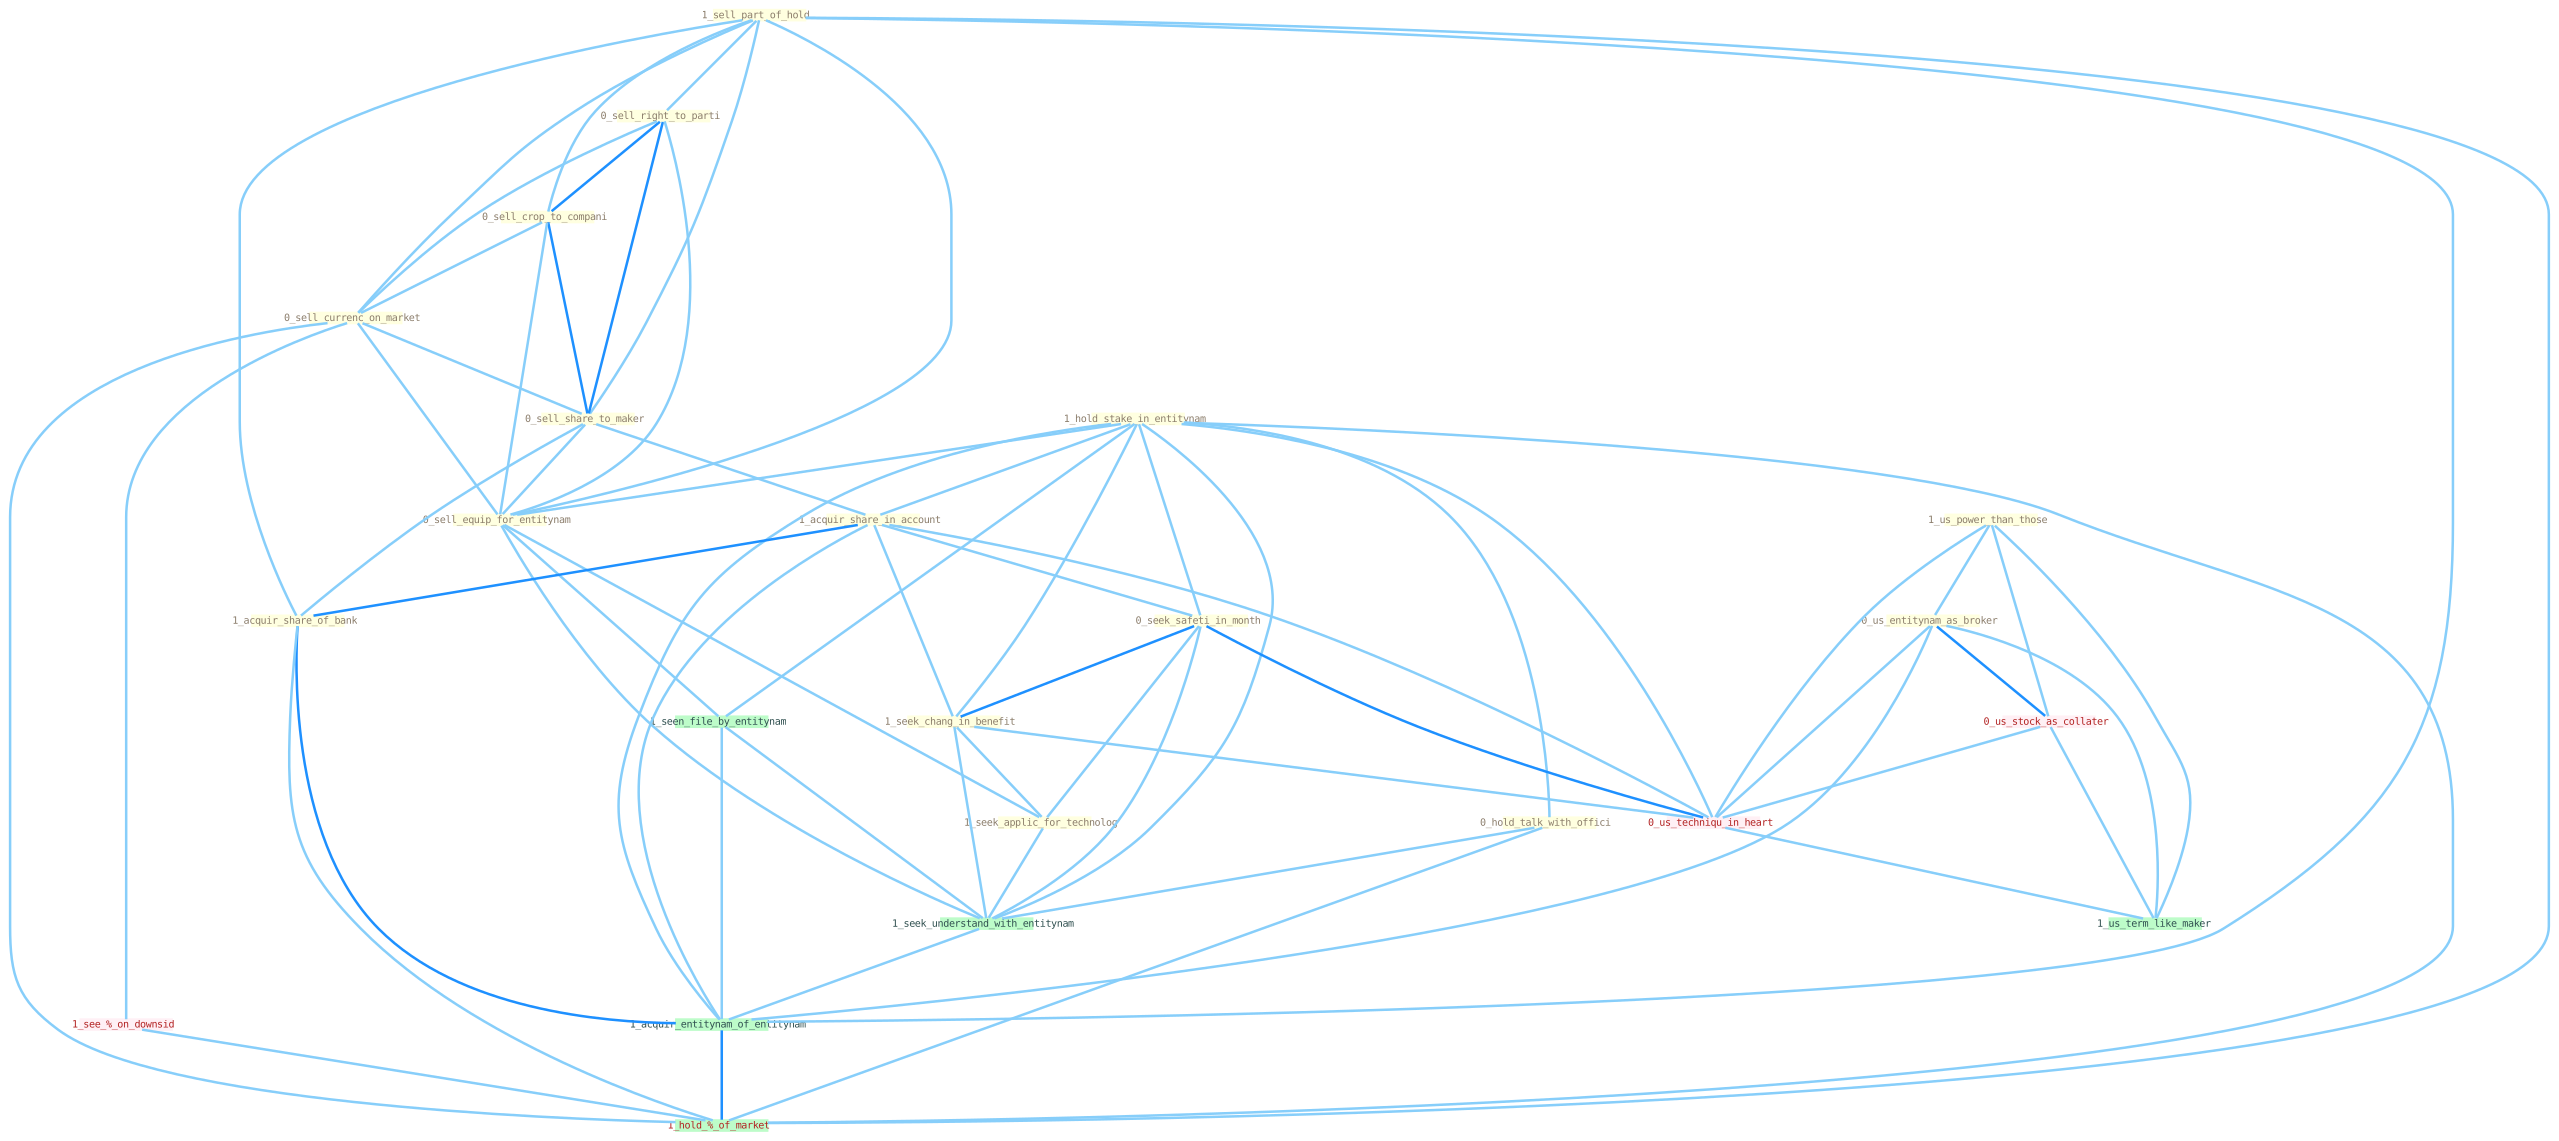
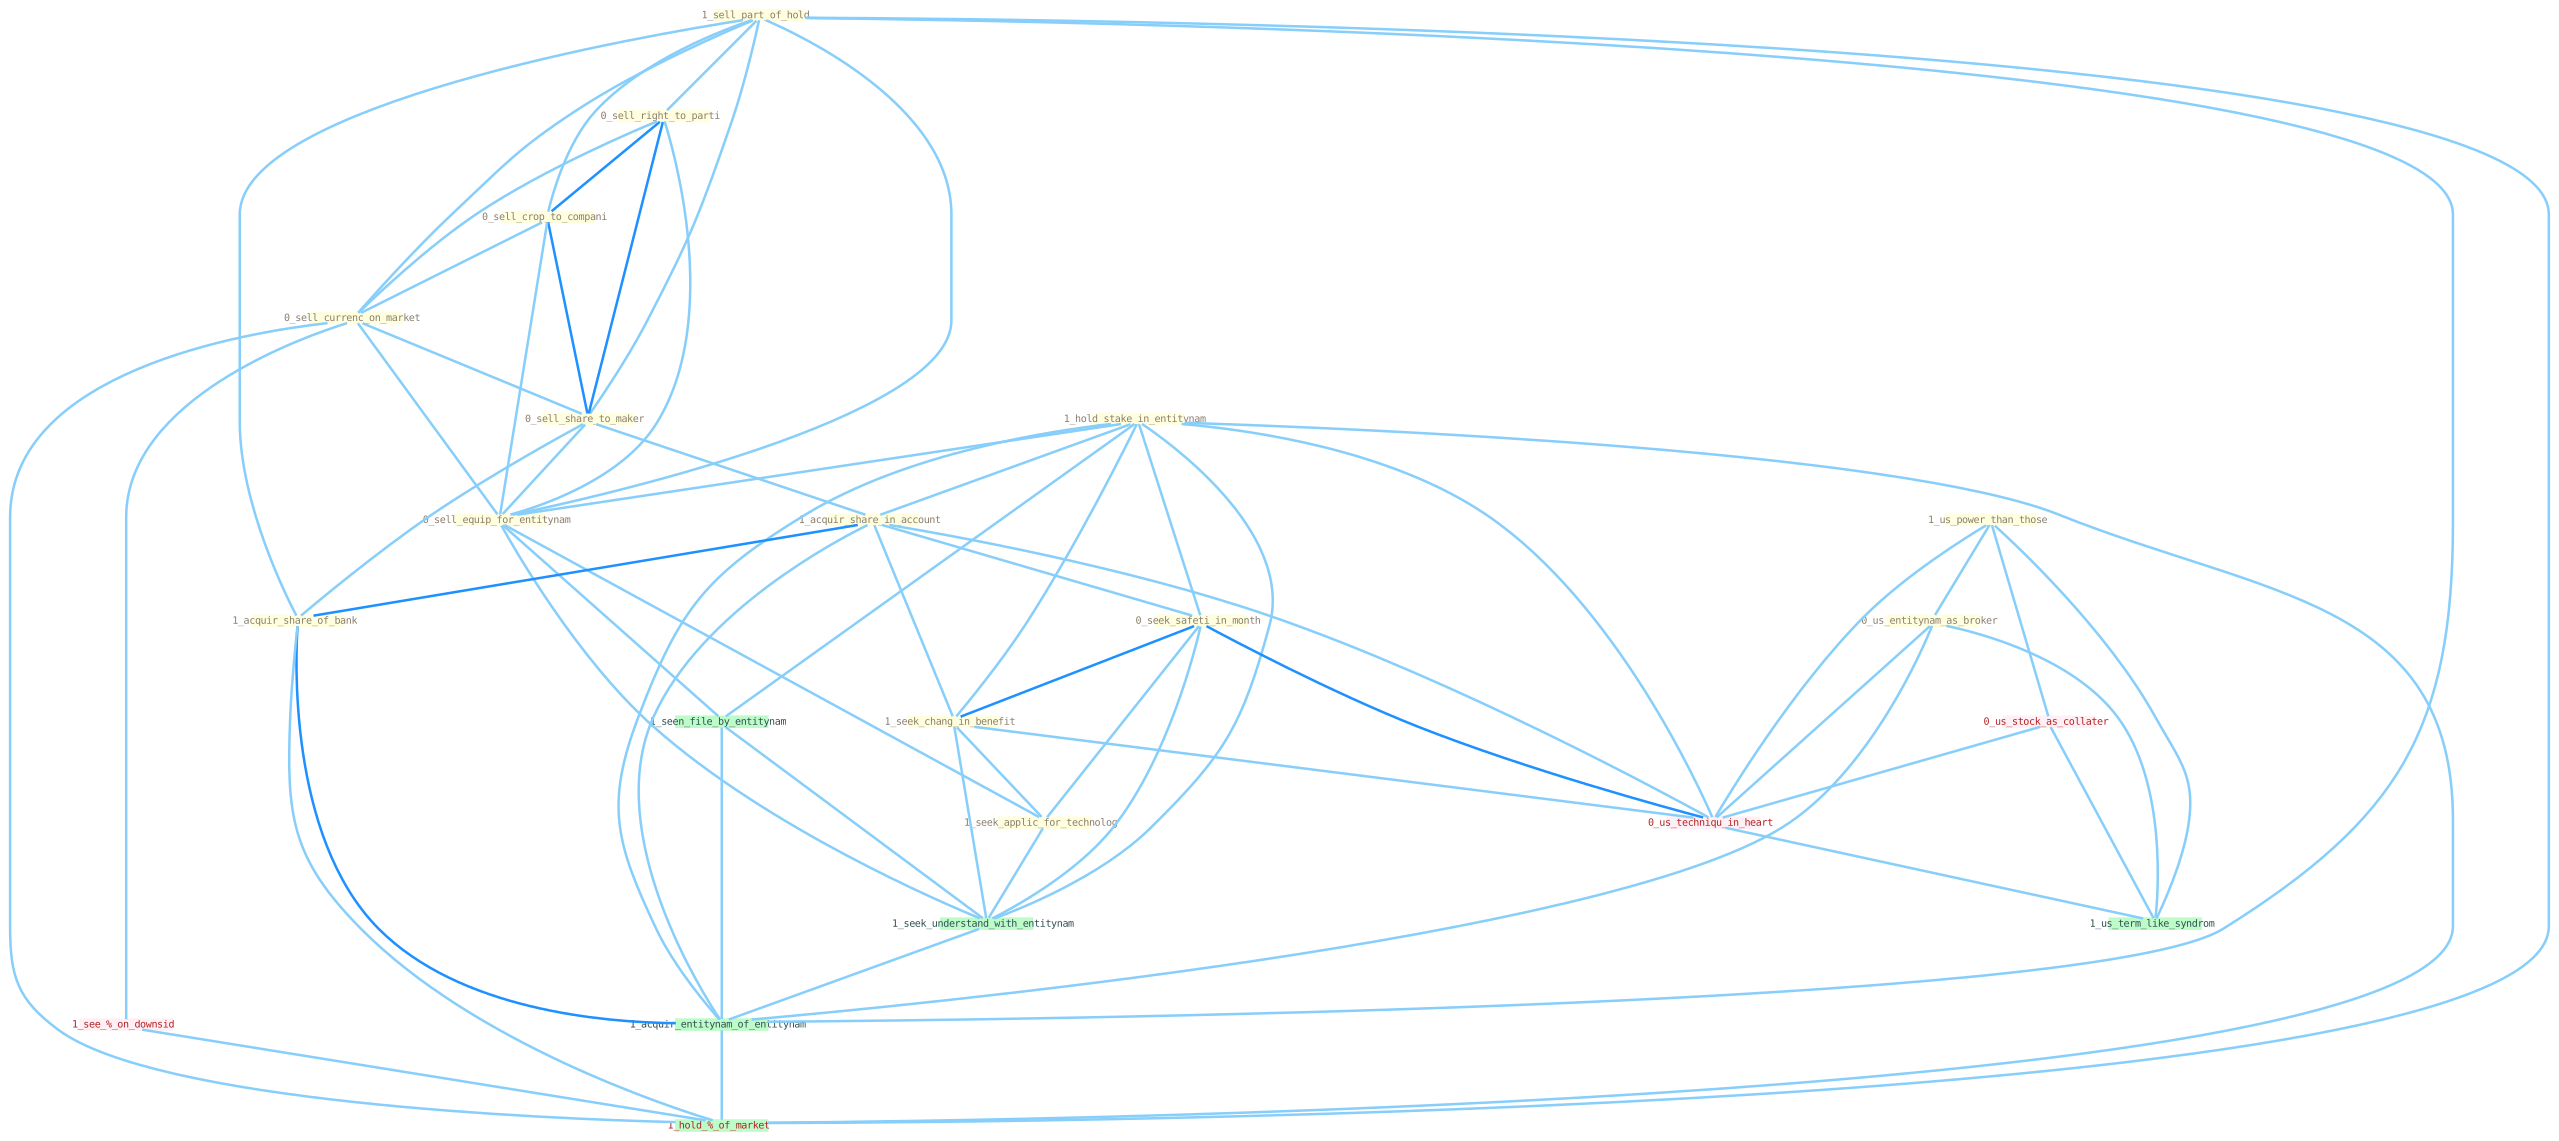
edge "0_us_entitynam_as_broker" -- "0_us_stock_as_collater": removed
node "0_hold_talk_with_offici": removed
node "1_us_term_like_maker": label "1_us_term_like_maker" -> "1_us_term_like_syndrom"
edge "1_acquir_entitynam_of_entitynam" -- "1_hold_%_of_market": color #1e90ff -> #87cefa
